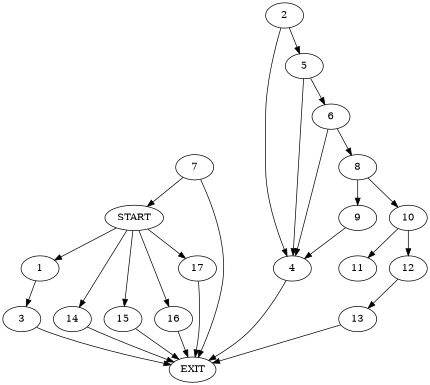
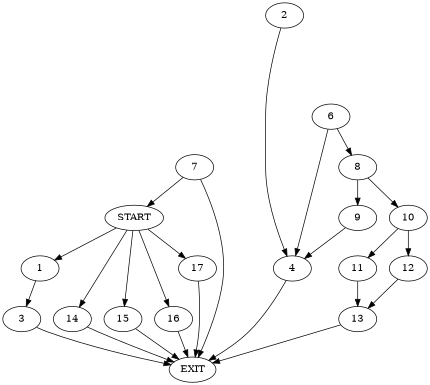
node "5": removed
edge "11" -> "13": added
